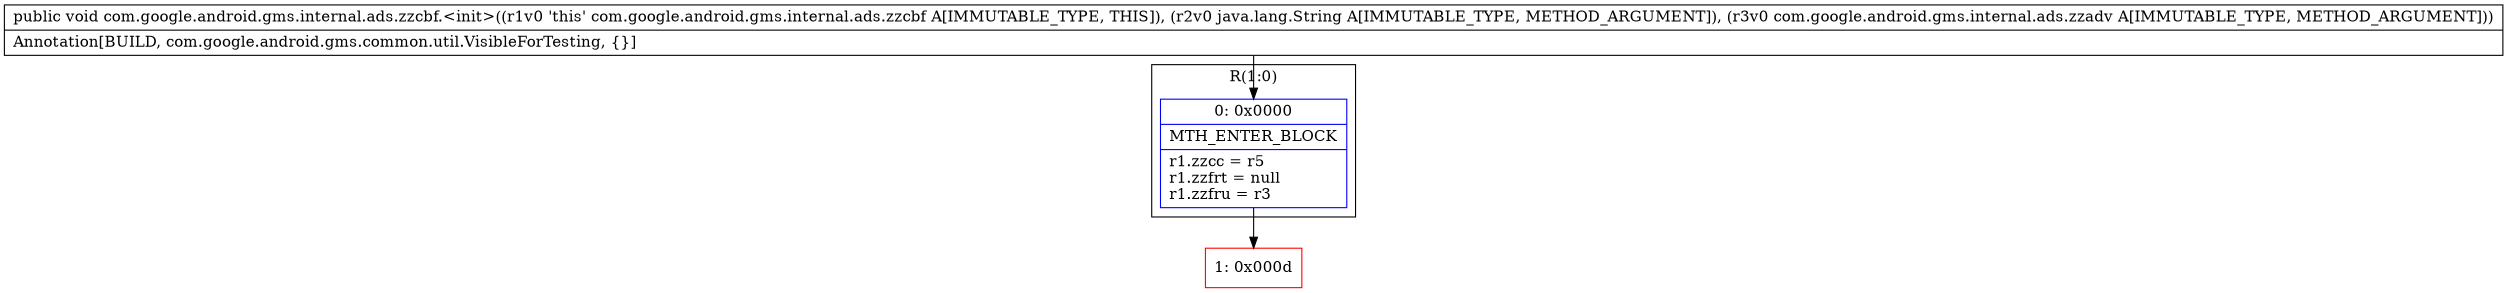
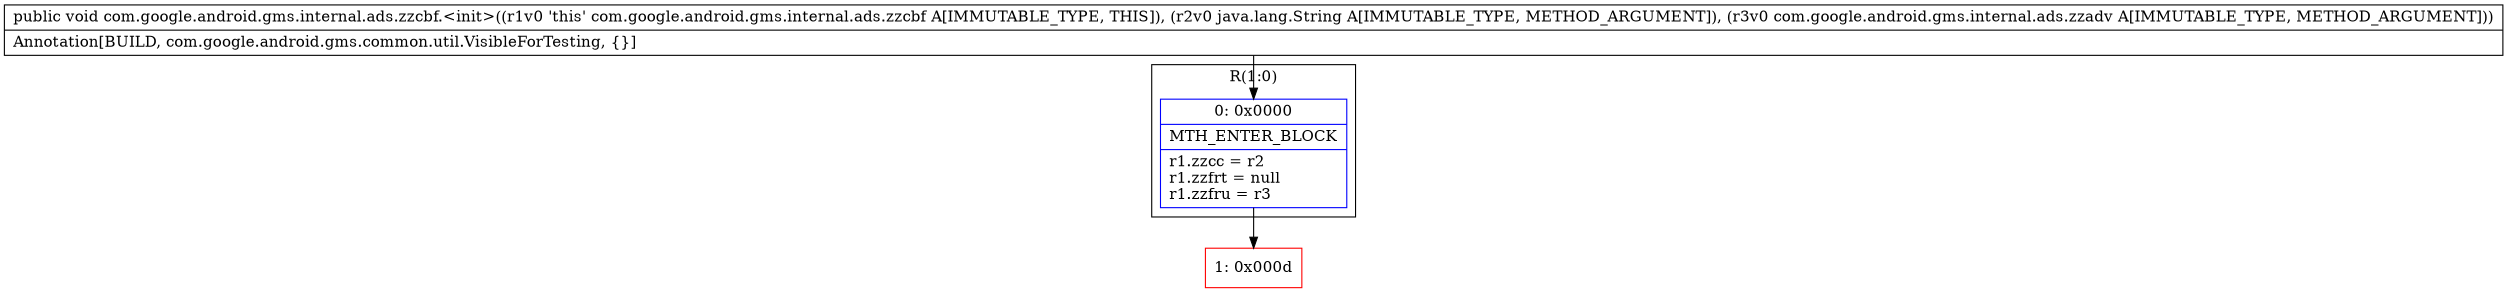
node "0: 0x0000": text "r1.zzcc = r5" -> "r1.zzcc = r2"
